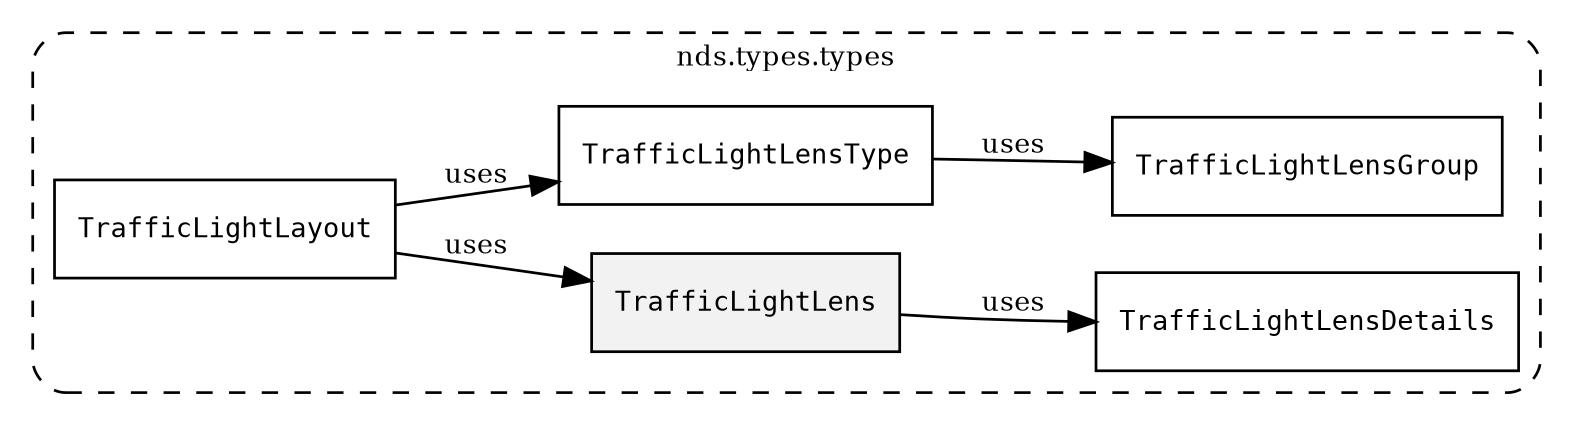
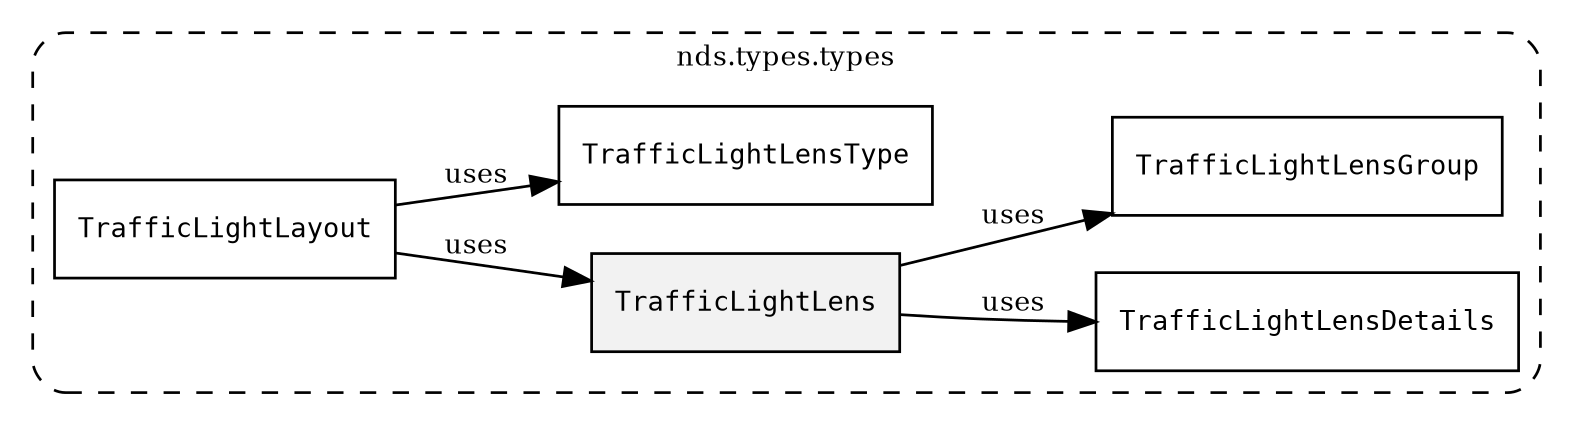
edge "TrafficLightLensType" -> "TrafficLightLensGroup": now "TrafficLightLens" -> "TrafficLightLensGroup"
